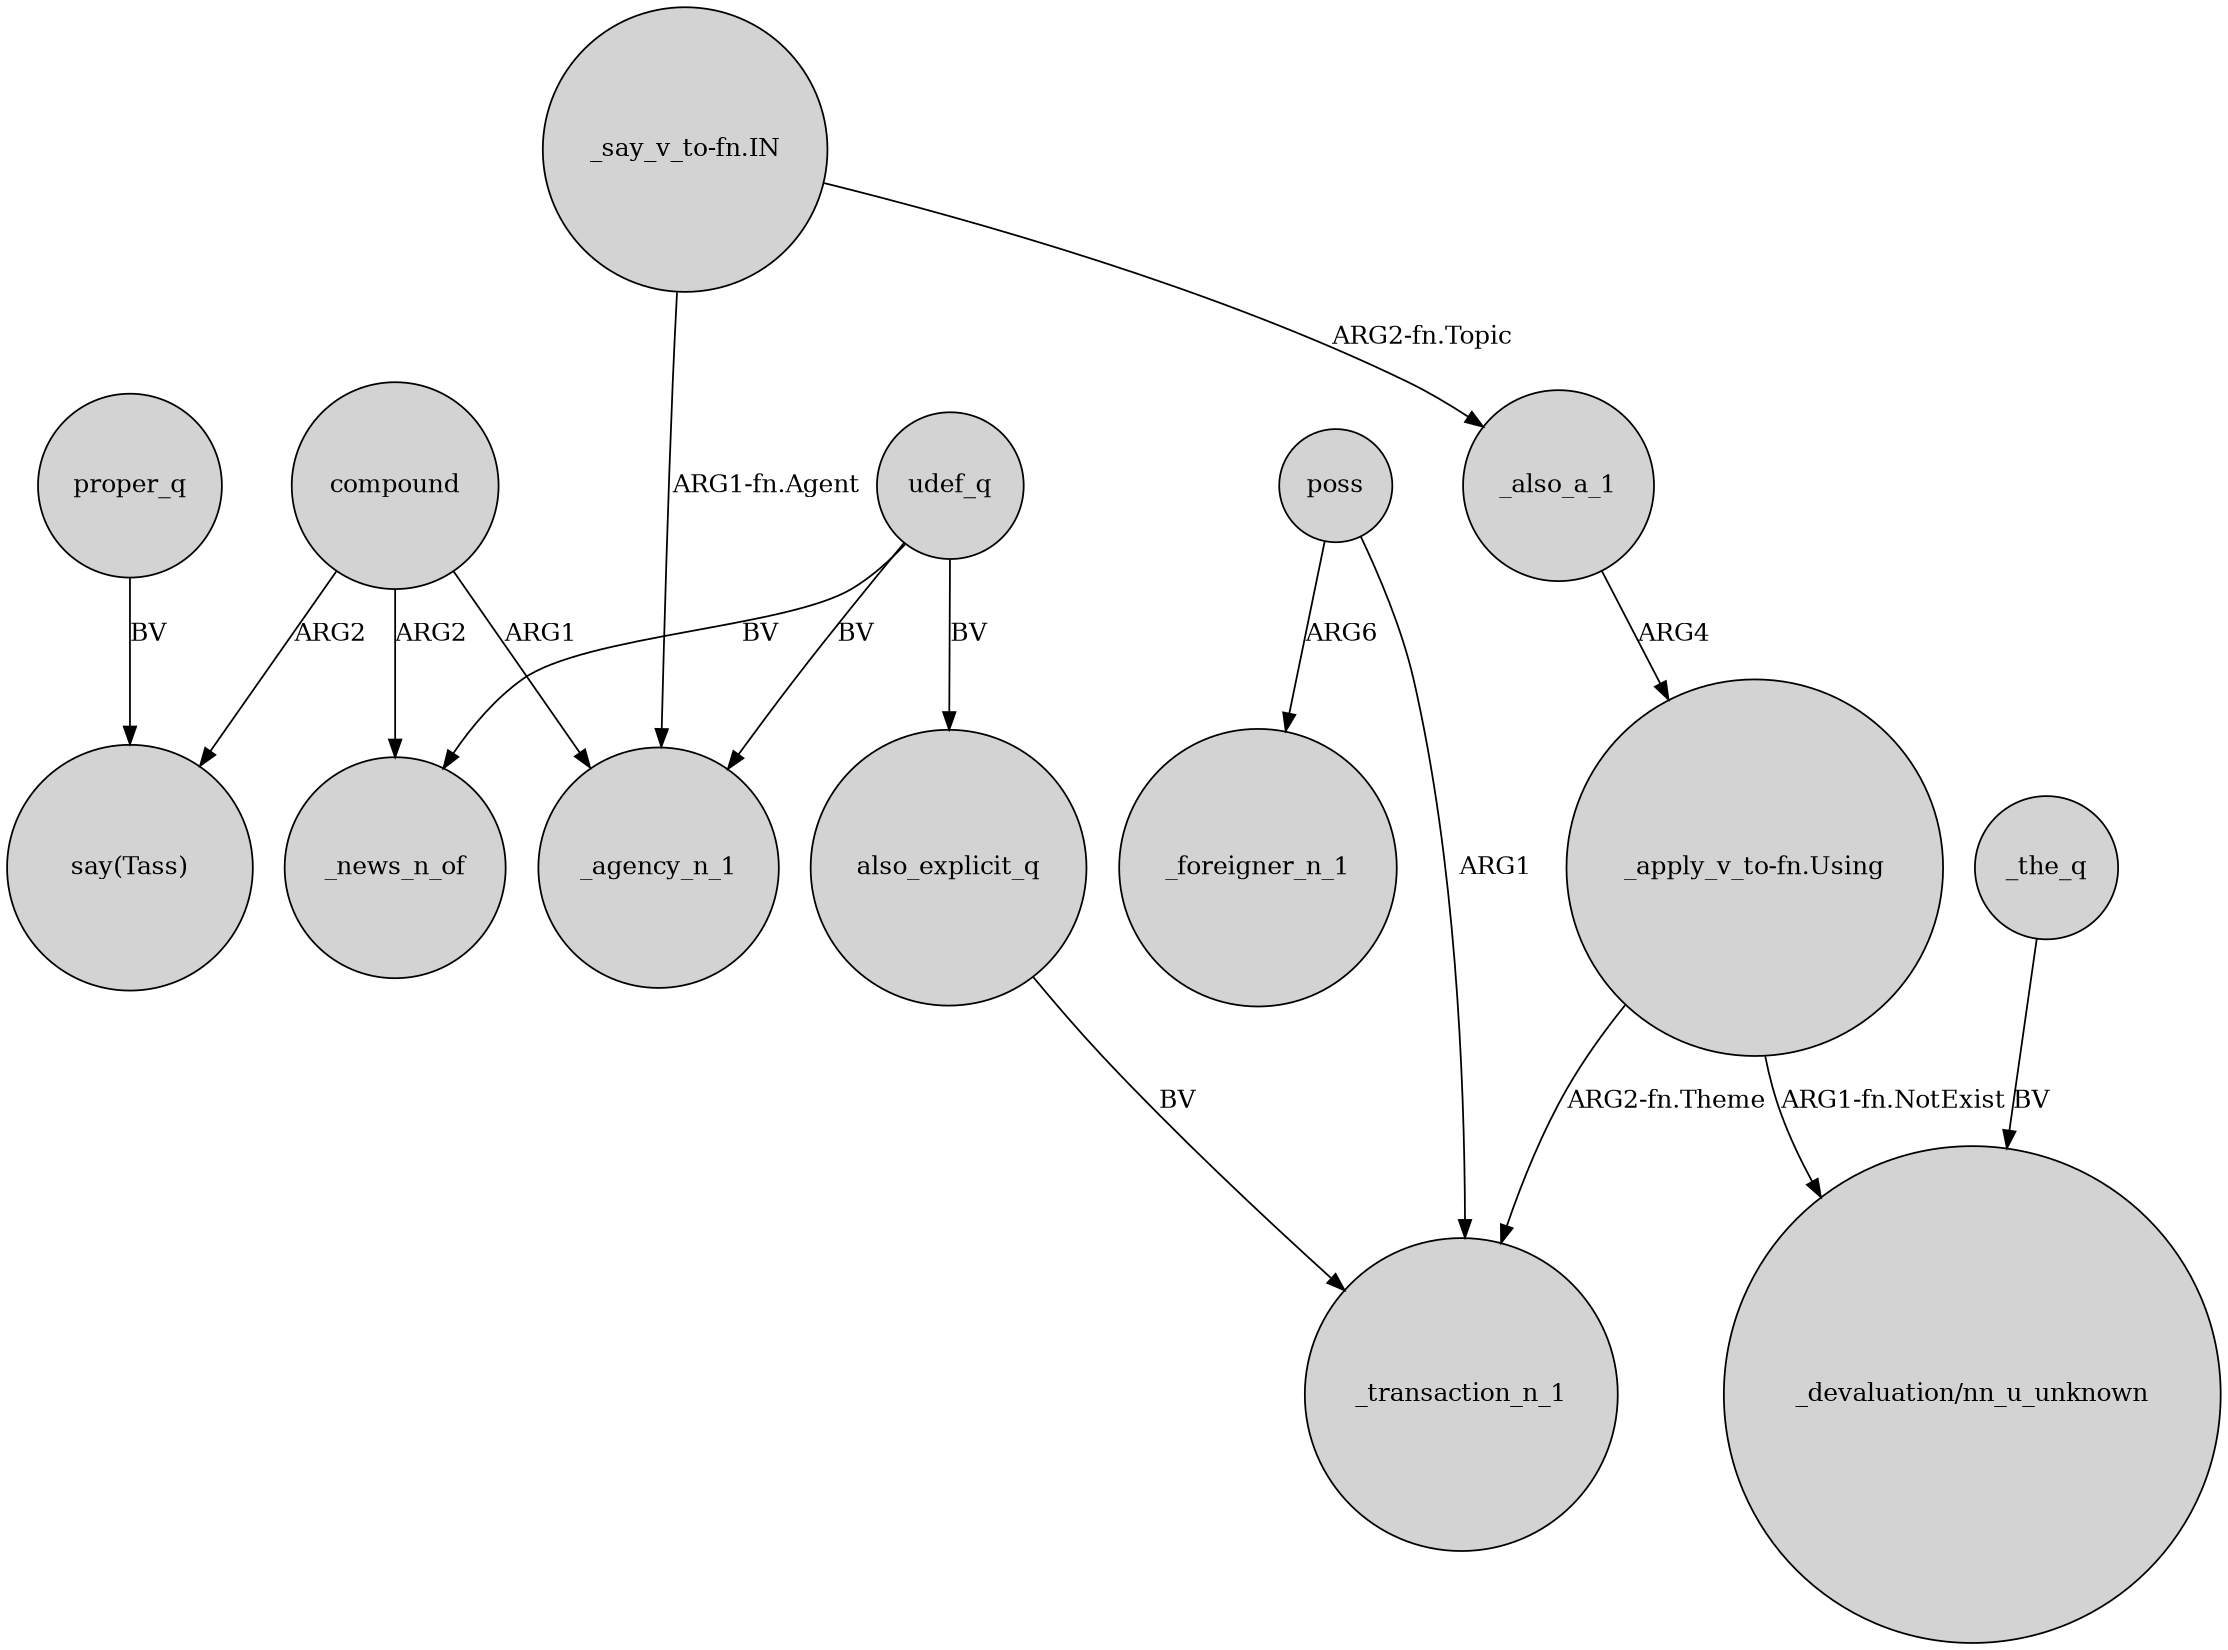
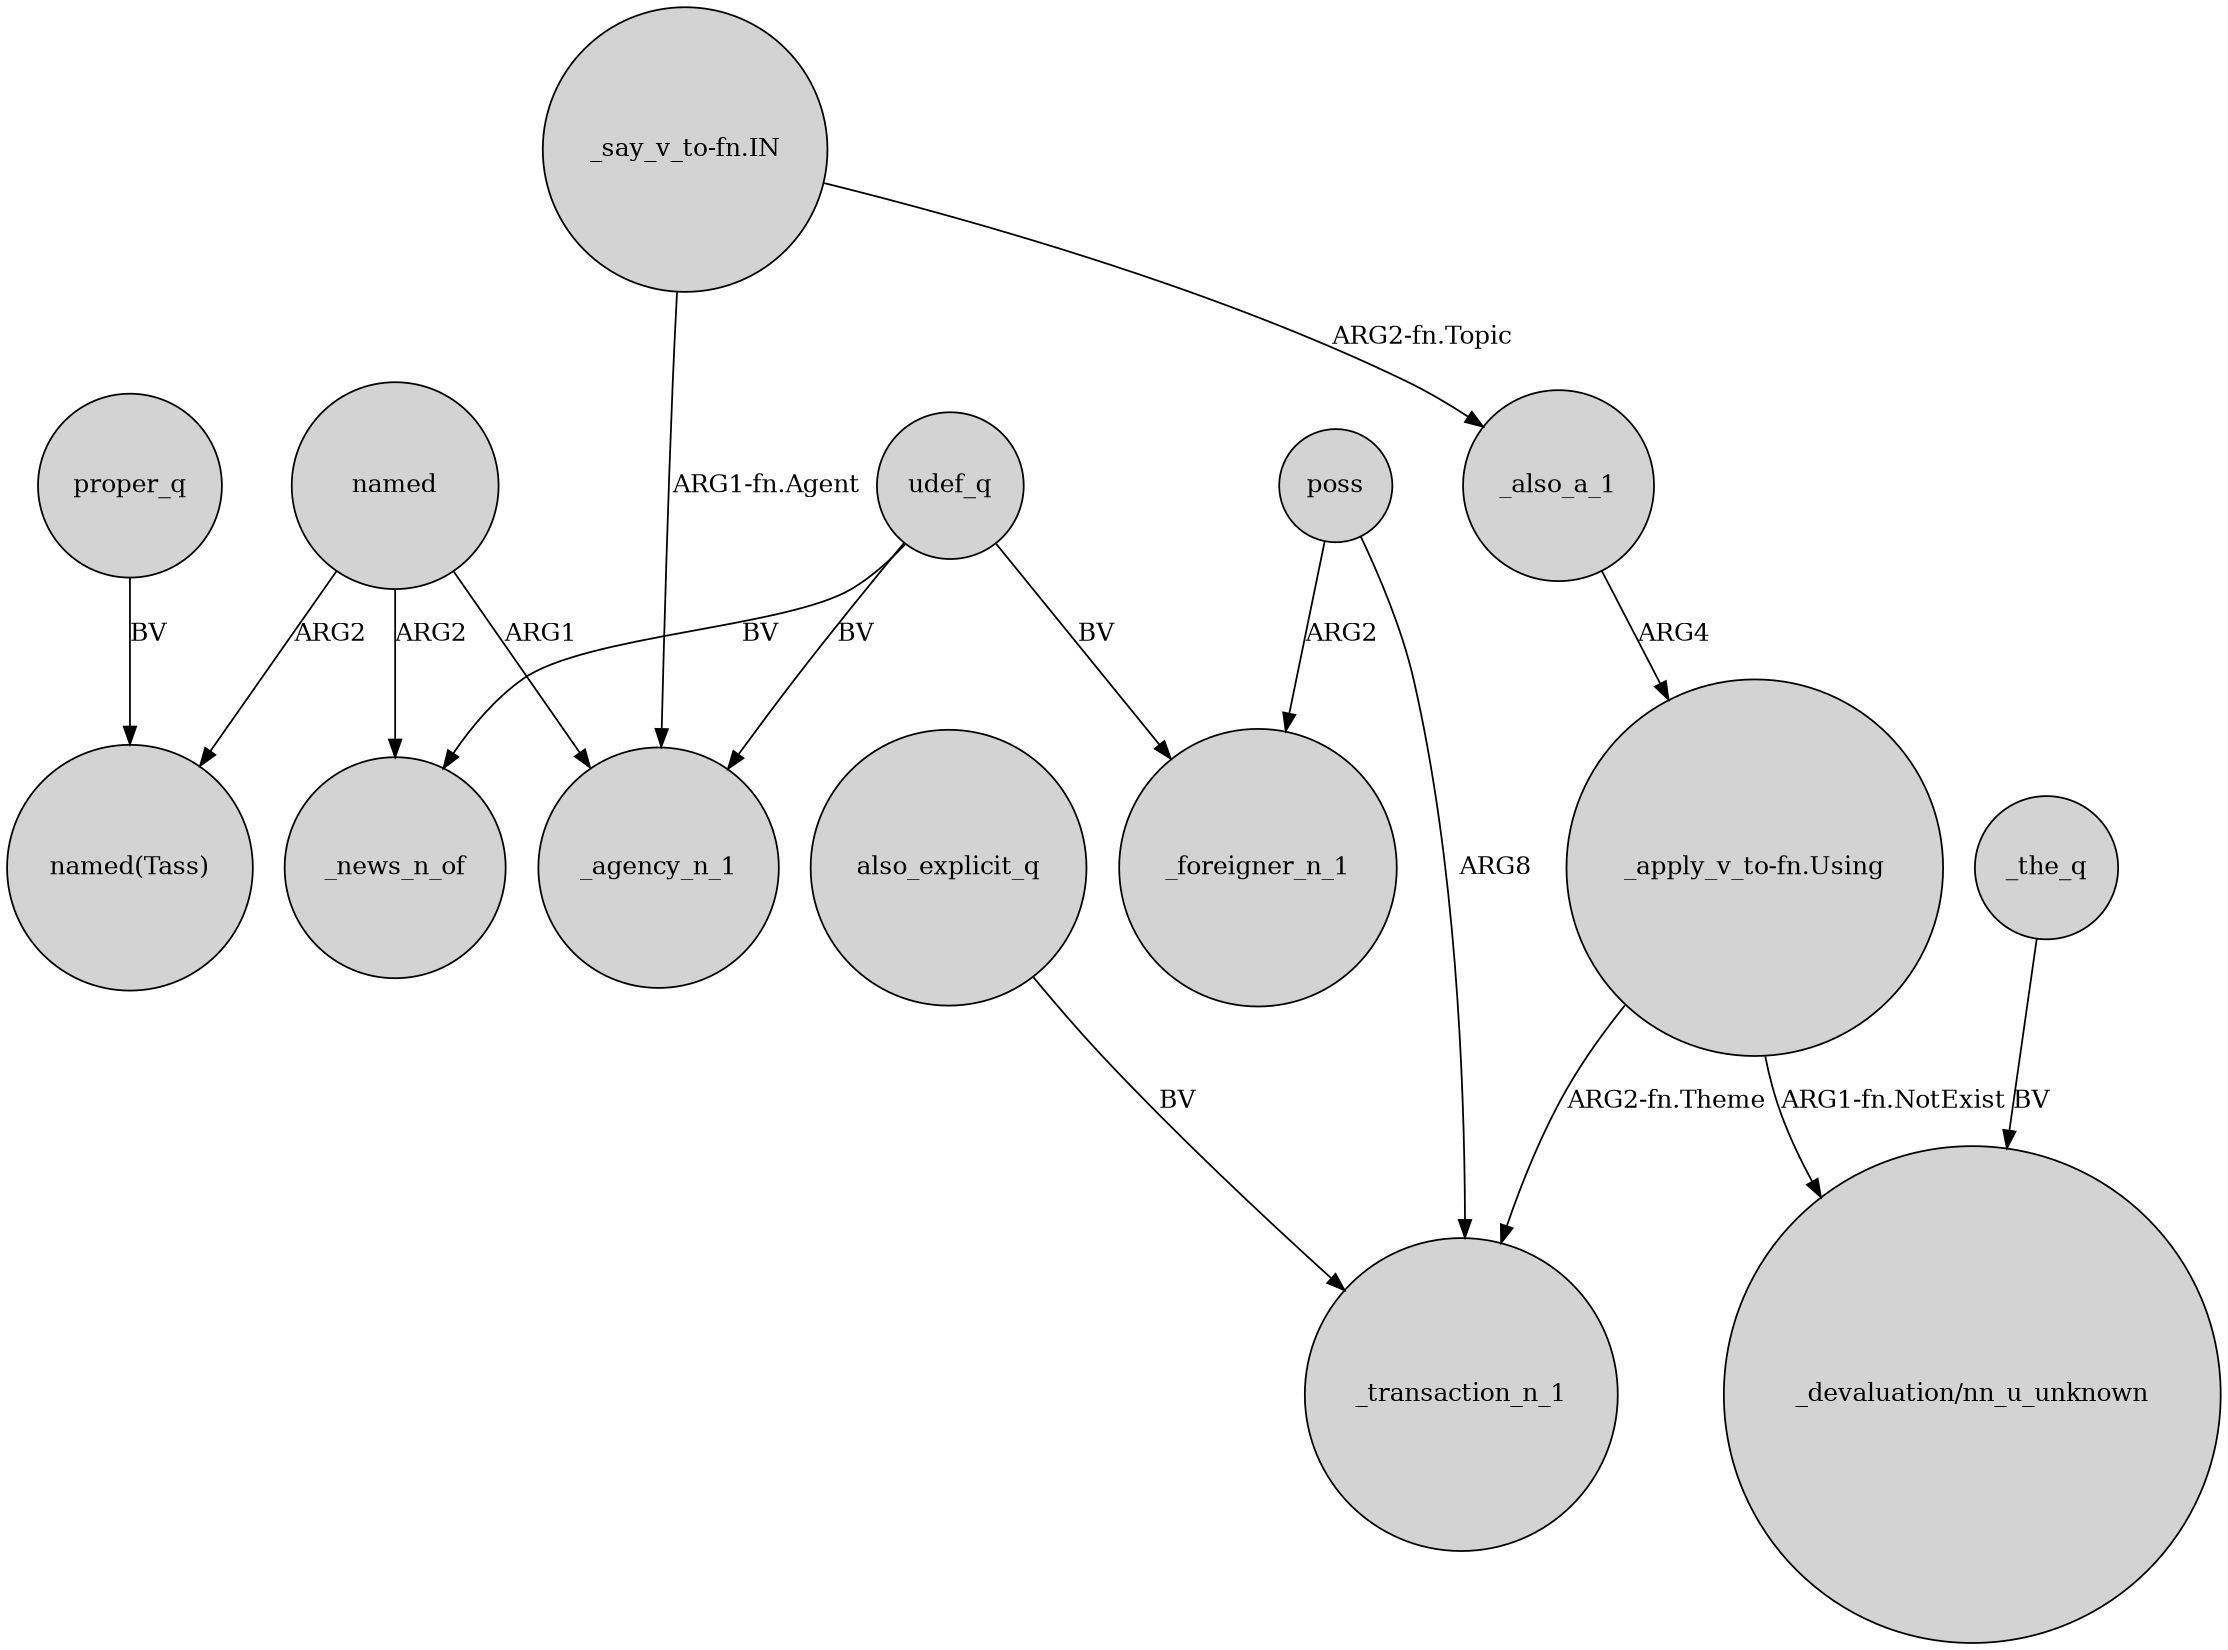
node "compound": label "compound" -> "named"
edge "poss" -> "_foreigner_n_1": label "ARG6" -> "ARG2"
edge "udef_q" -> "also_explicit_q": now "udef_q" -> "_foreigner_n_1"
node "say(Tass)": label "say(Tass)" -> "named(Tass)"
edge "poss" -> "_transaction_n_1": label "ARG1" -> "ARG8"
